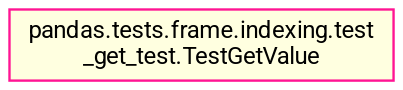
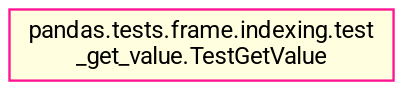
node "pandas.tests.frame.indexing.test _get_test.TestGetValue": label "pandas.tests.frame.indexing.test _get_test.TestGetValue" -> "pandas.tests.frame.indexing.test _get_value.TestGetValue"
